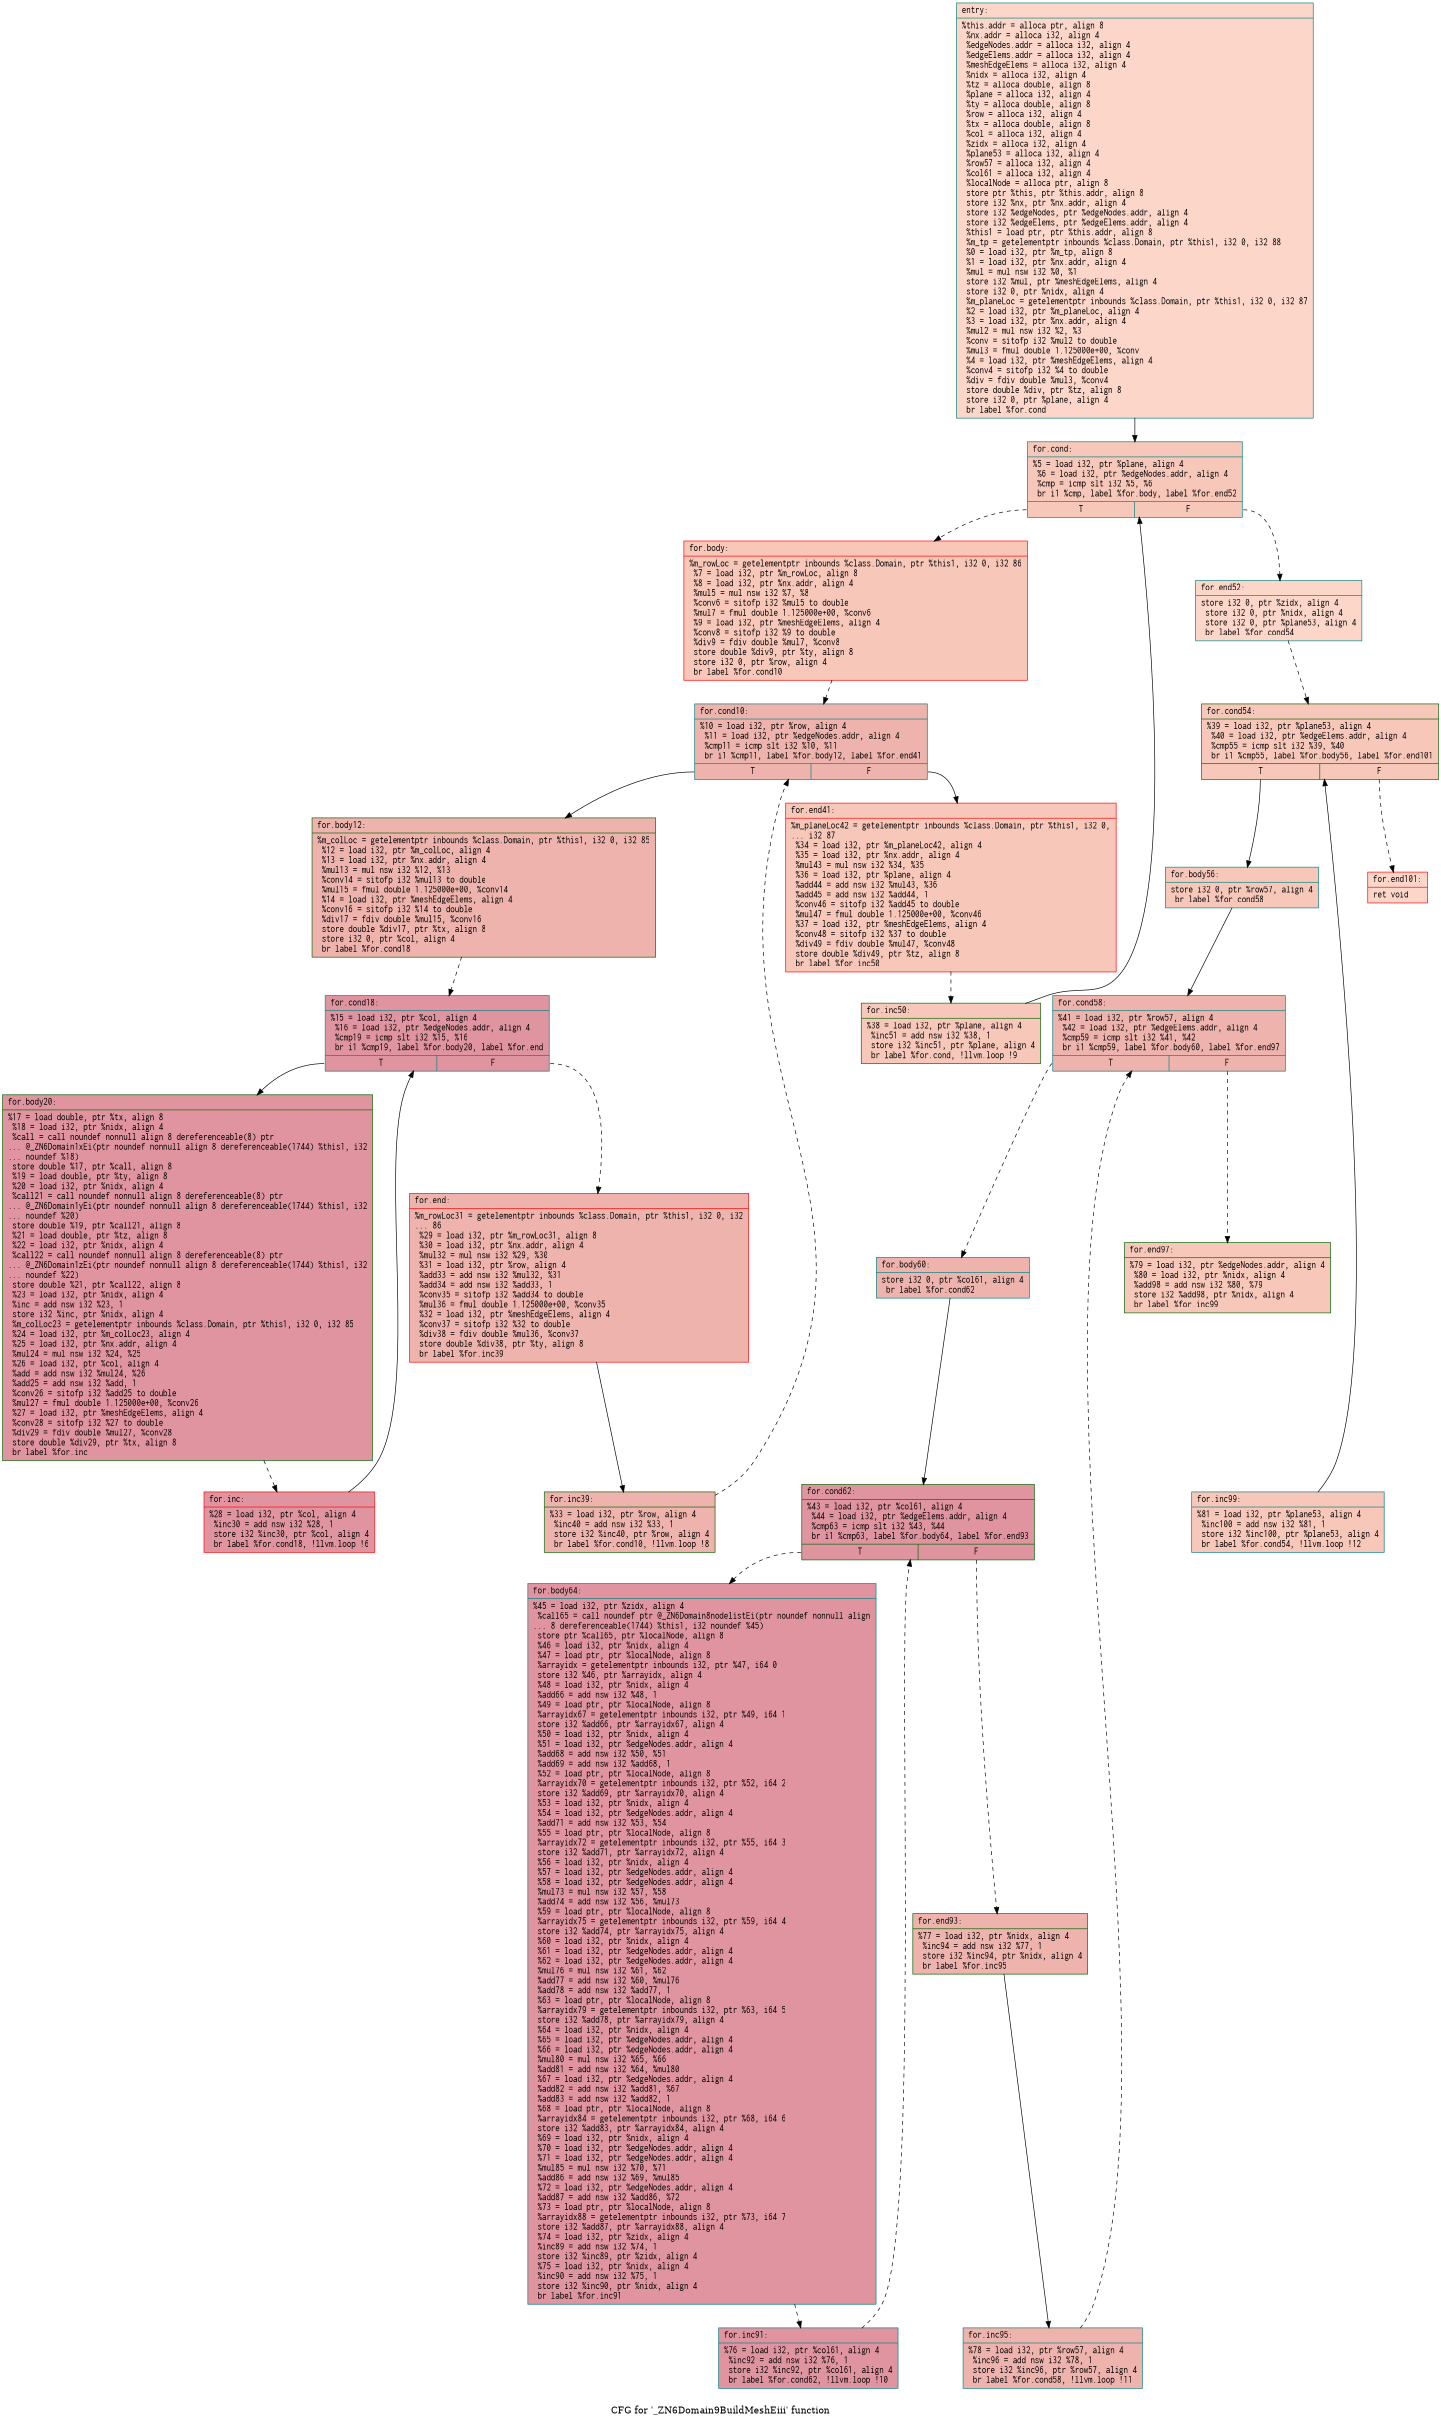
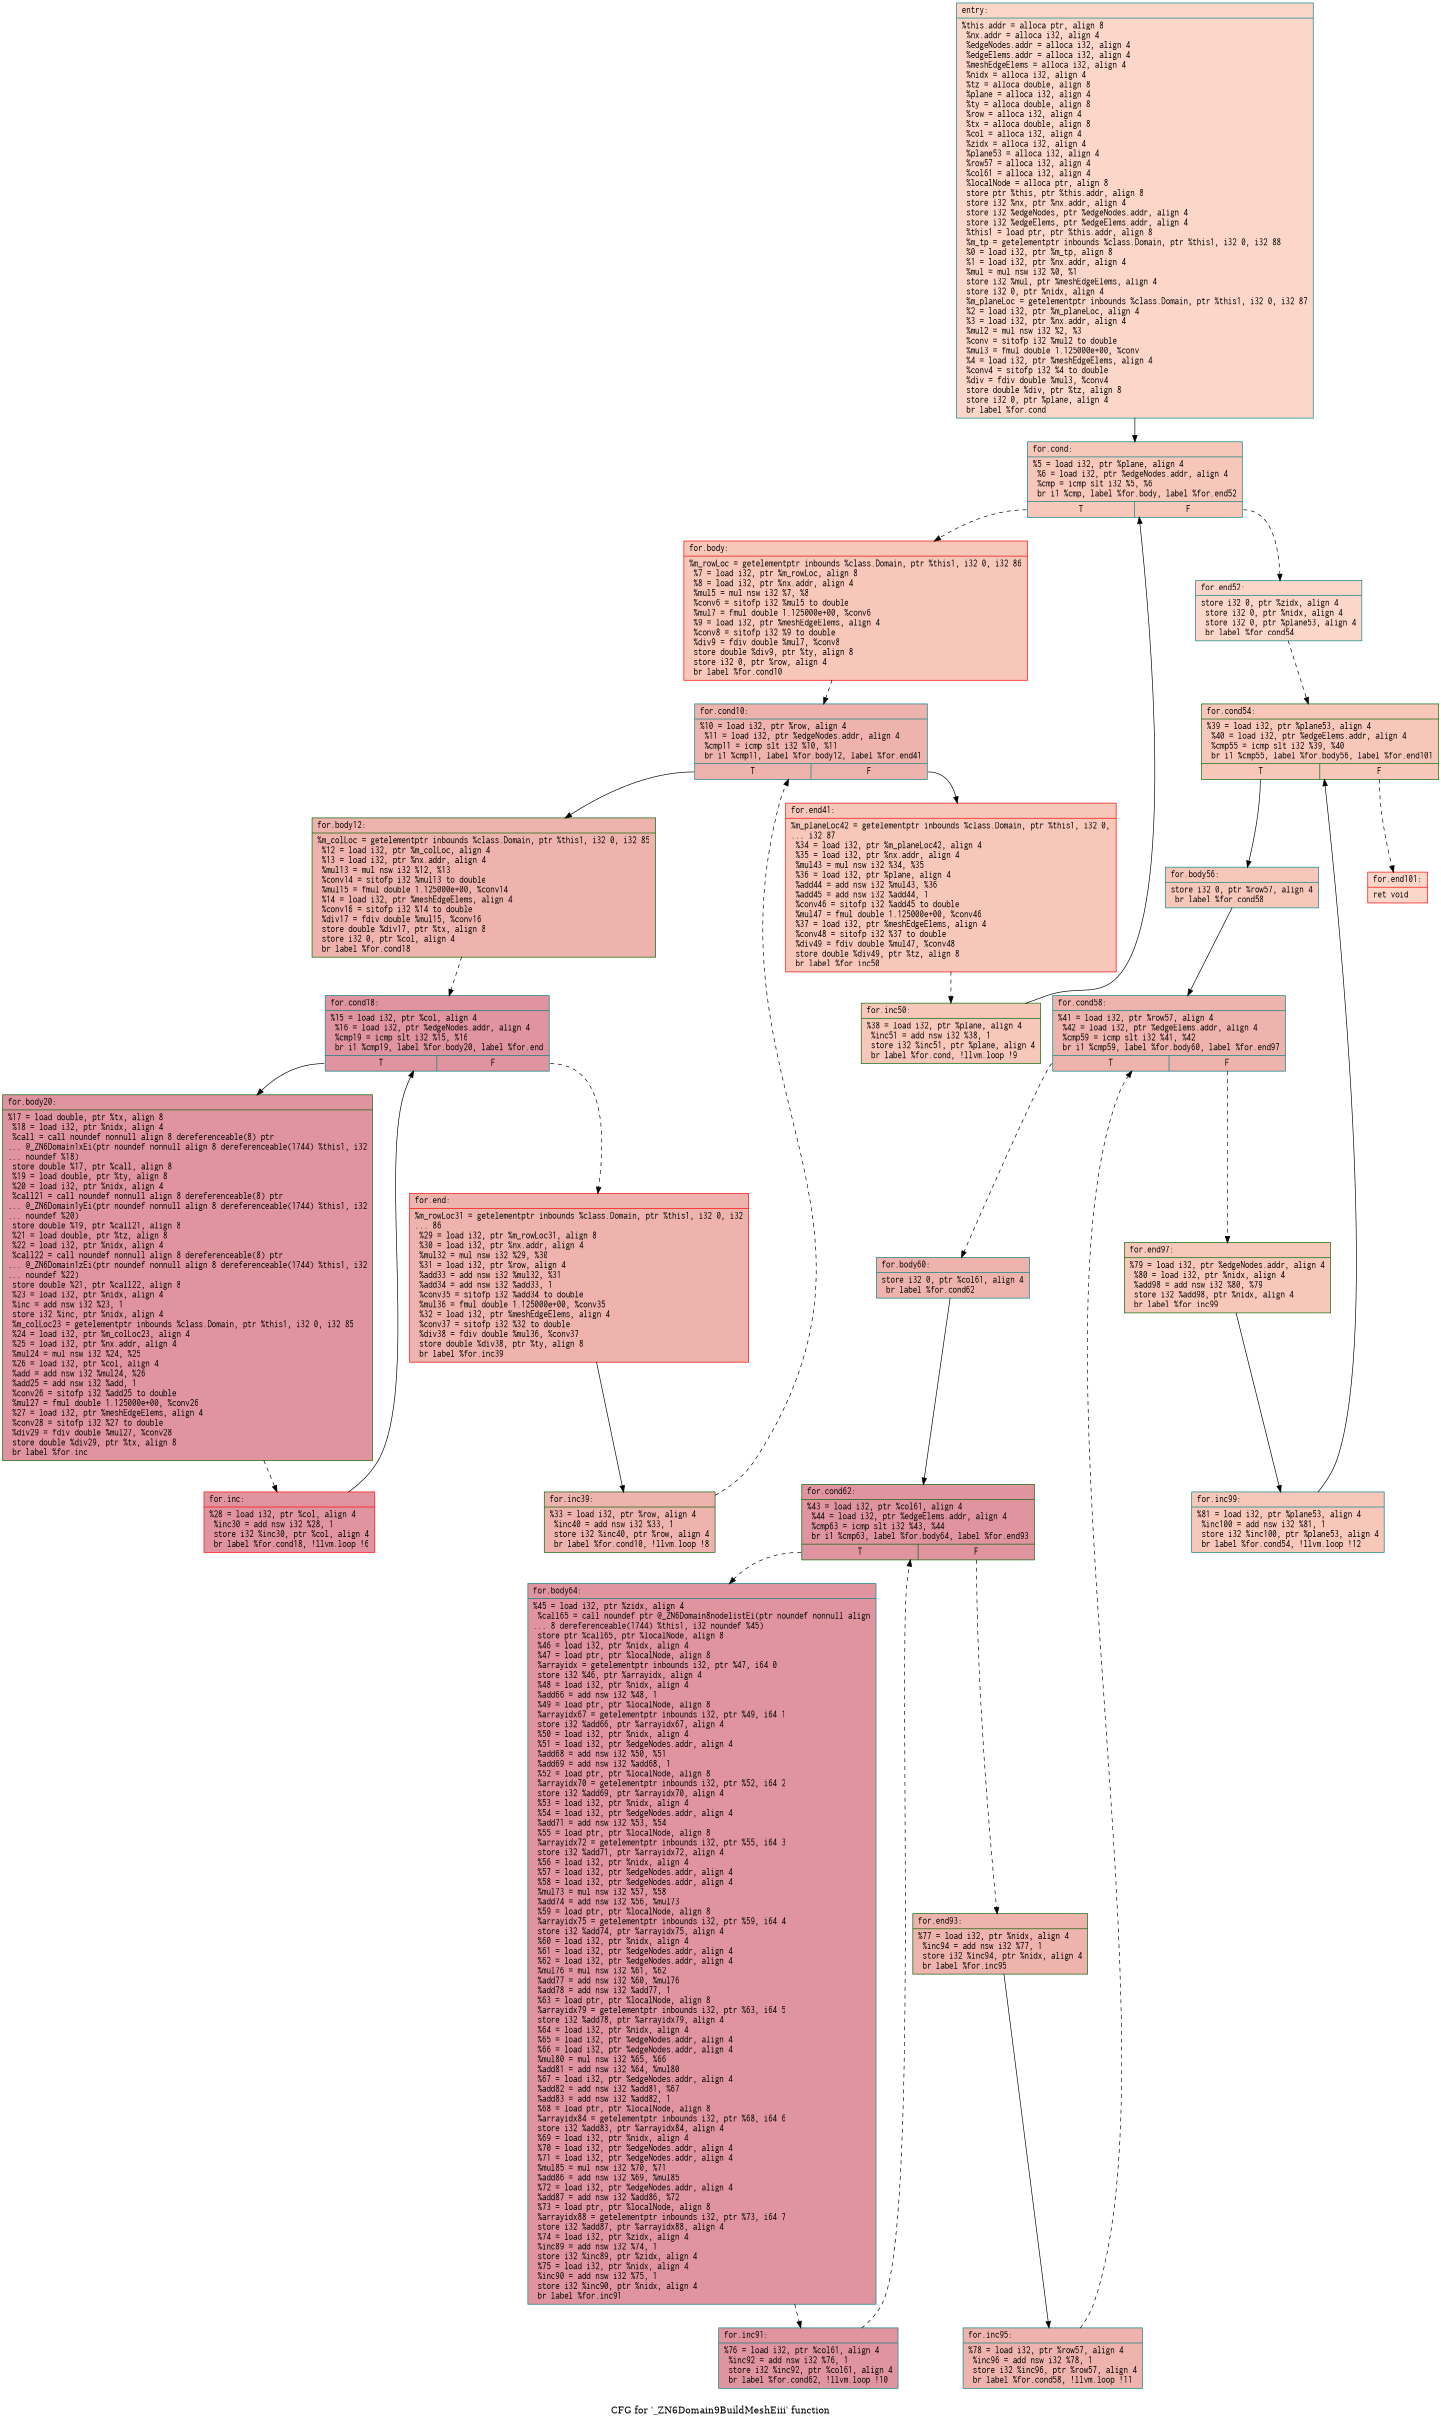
edge "for.end97:" -> "for.inc99:": added
